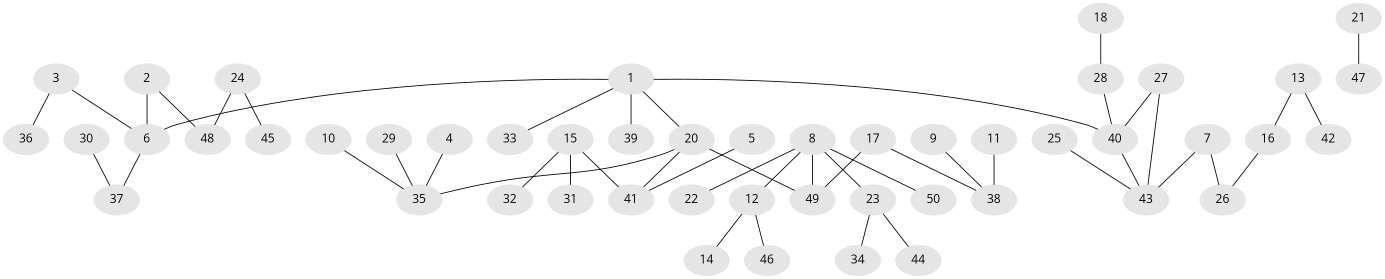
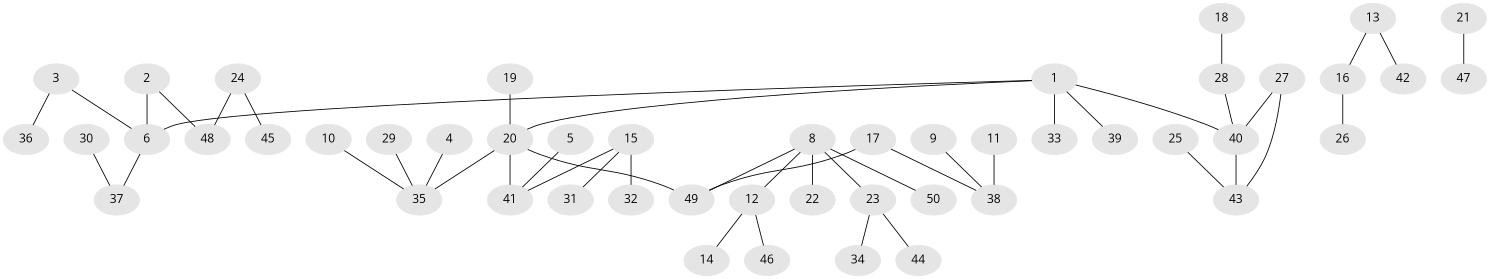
node "19": added
node "7": removed
